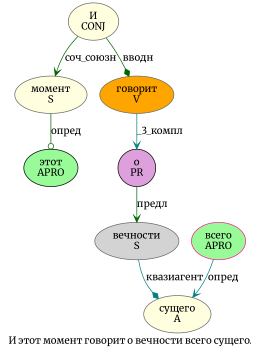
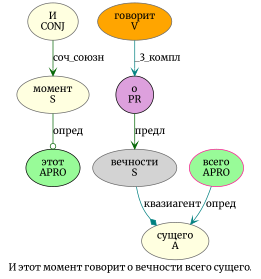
edge "И CONJ" -> "говорит V": removed, label "вводн"
